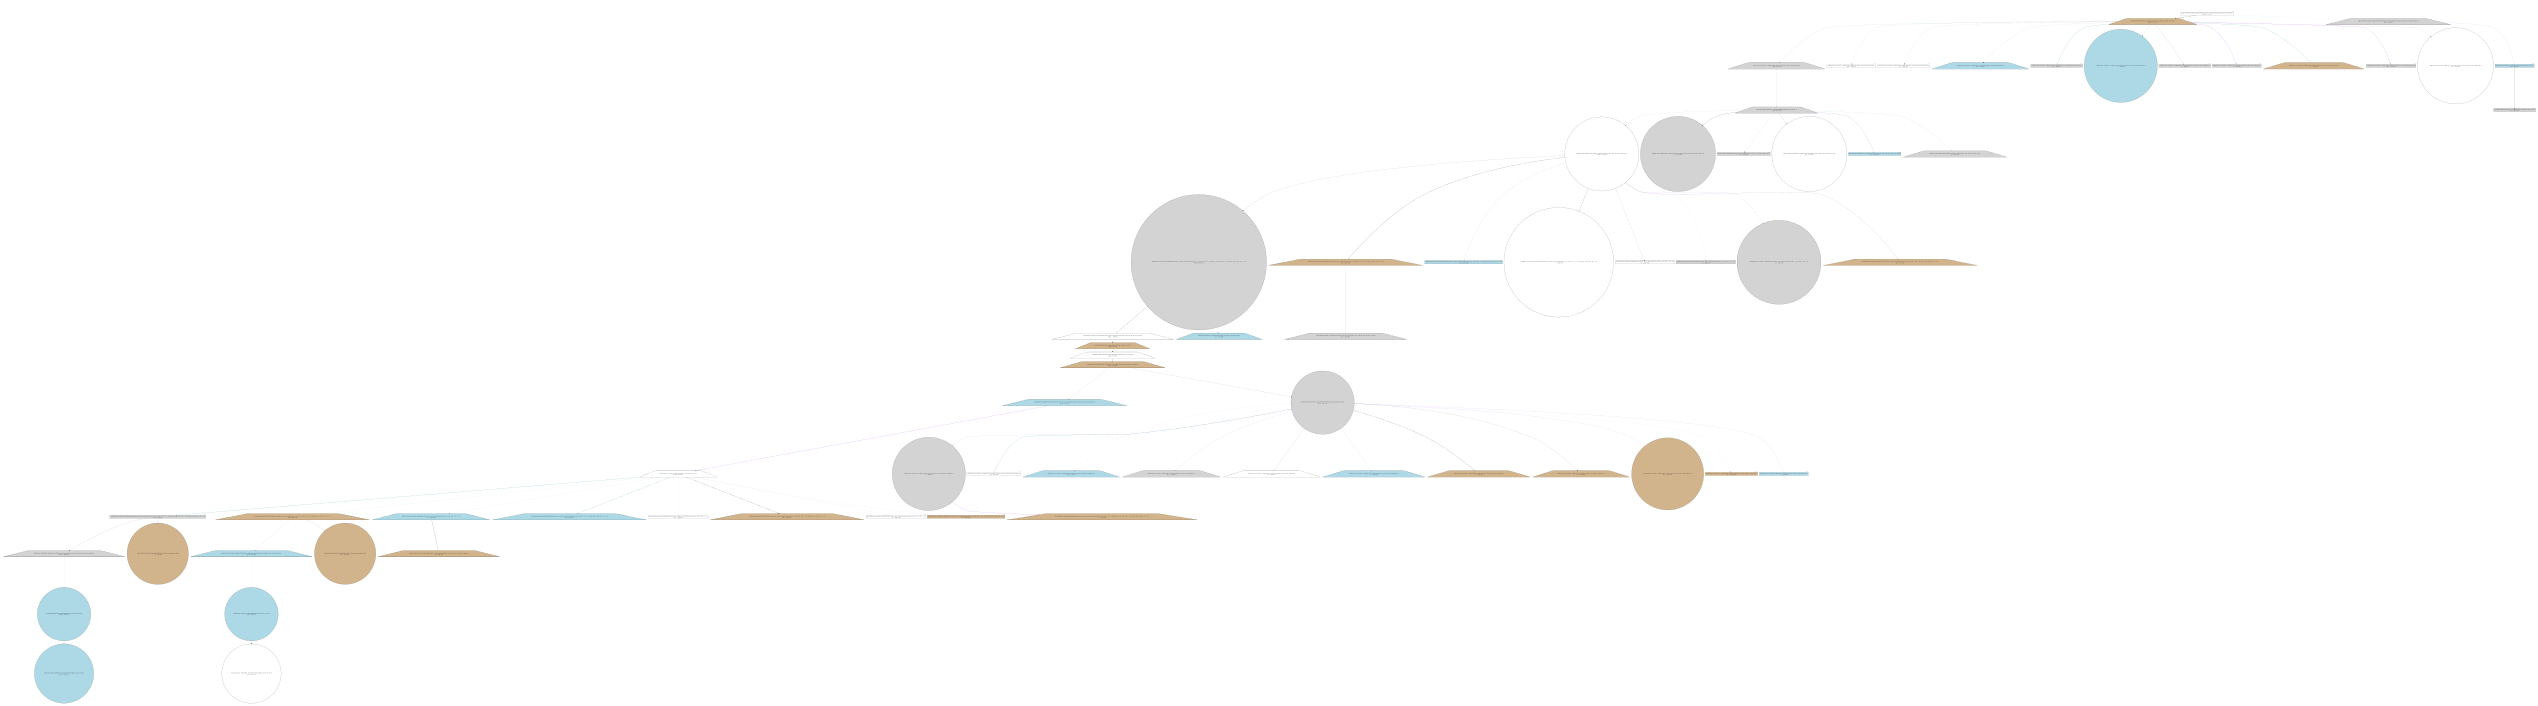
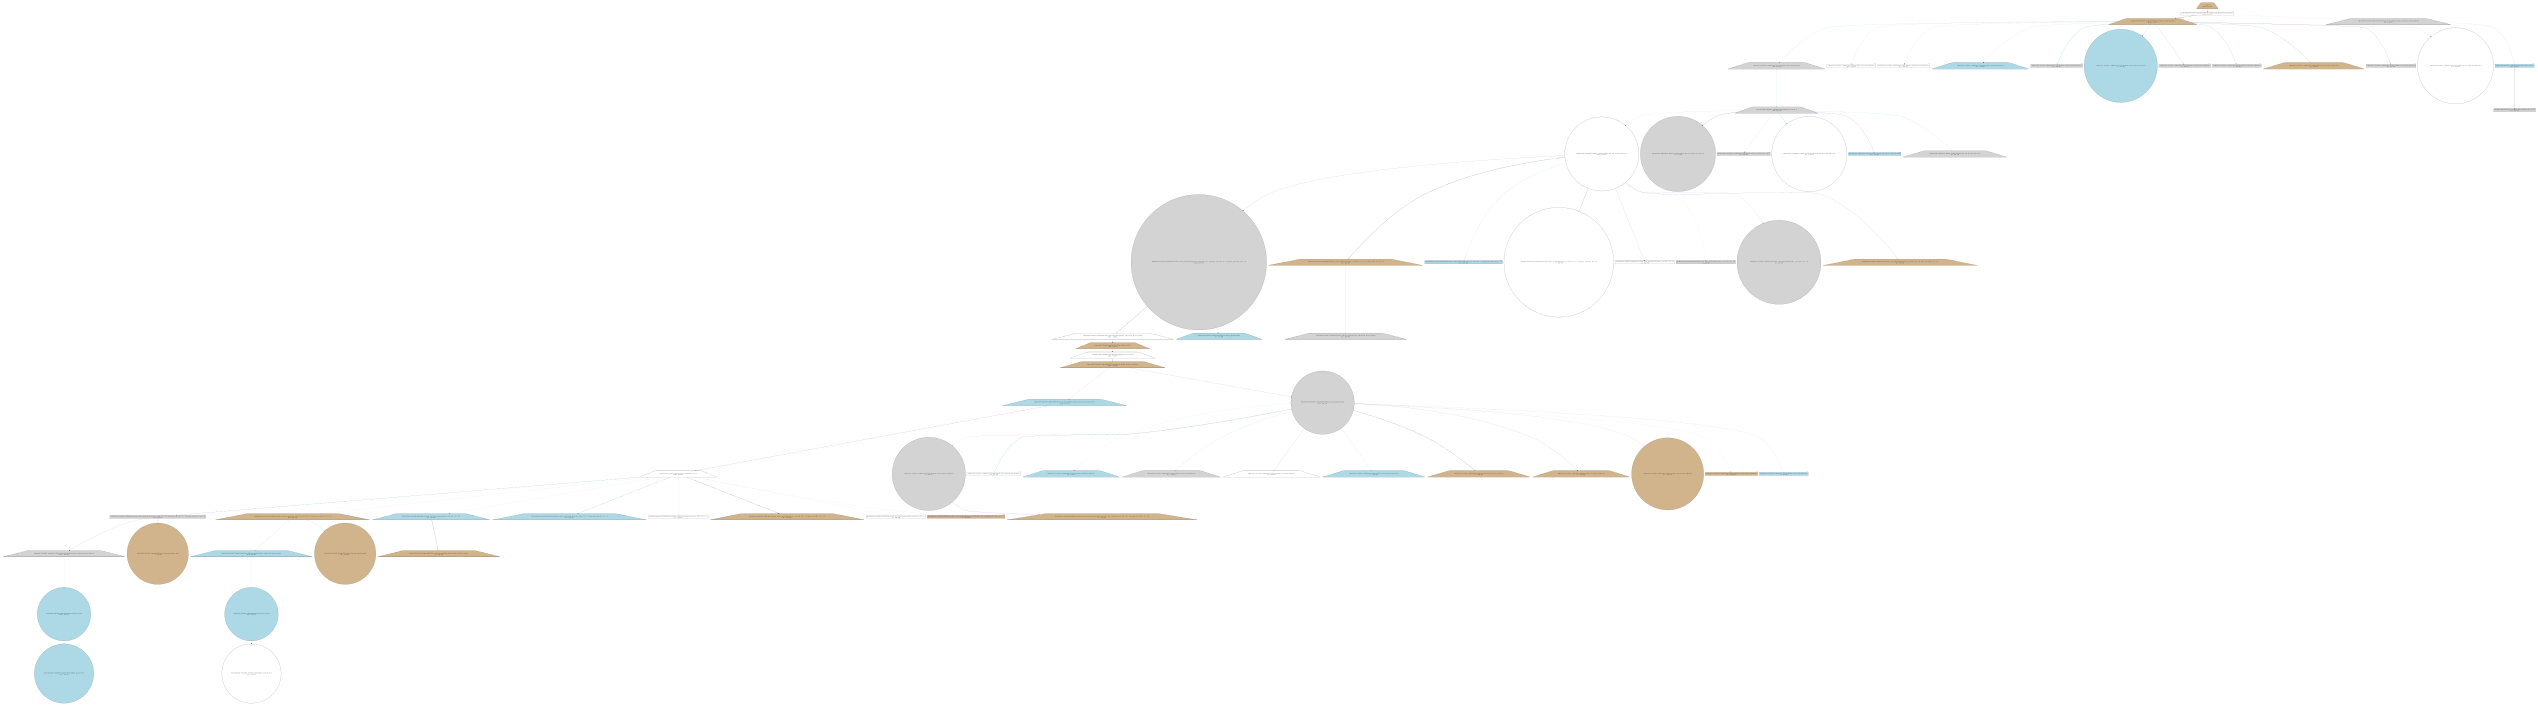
node "ROOT N=300, Q=0.937": added
